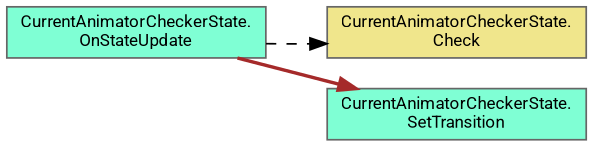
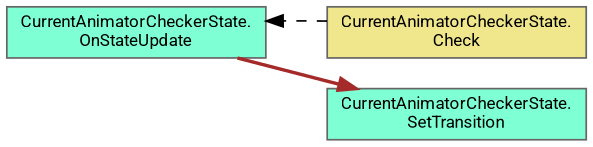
edge "CurrentAnimatorCheckerState. OnStateUpdate" -> "CurrentAnimatorCheckerState. Check": reversed
